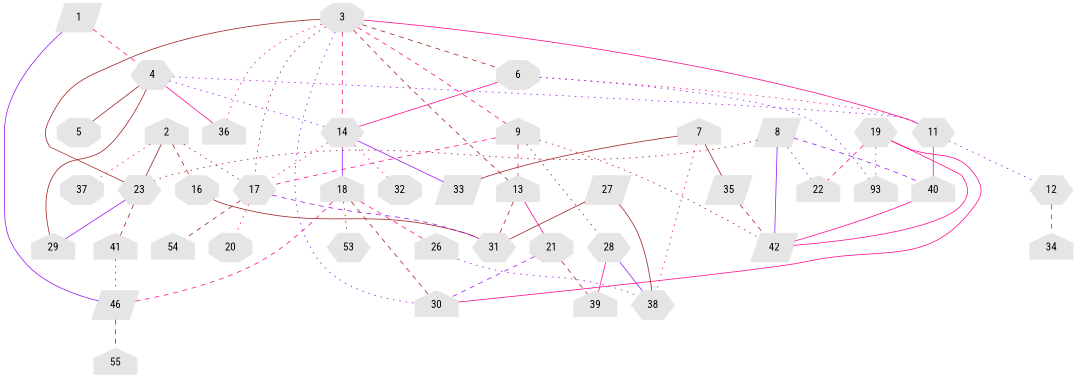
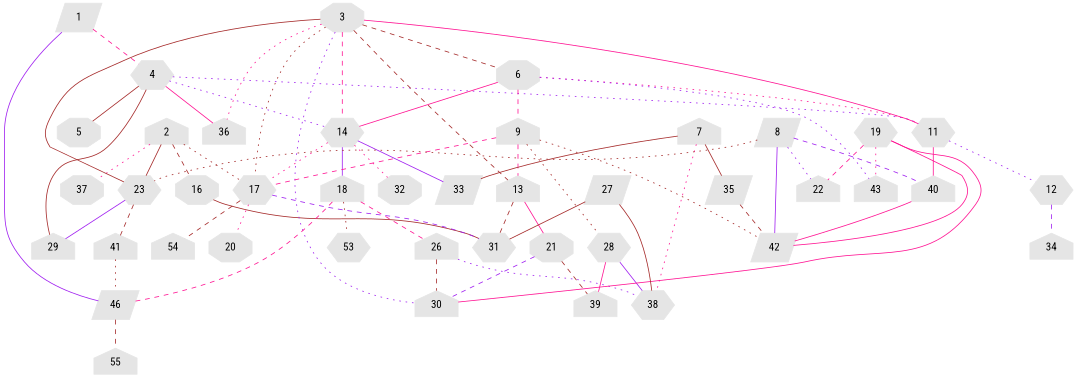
edge "3" -- "9": now "6" -- "9"
node "93": label "93" -> "43"
edge "18" -- "30": now "26" -- "30"
